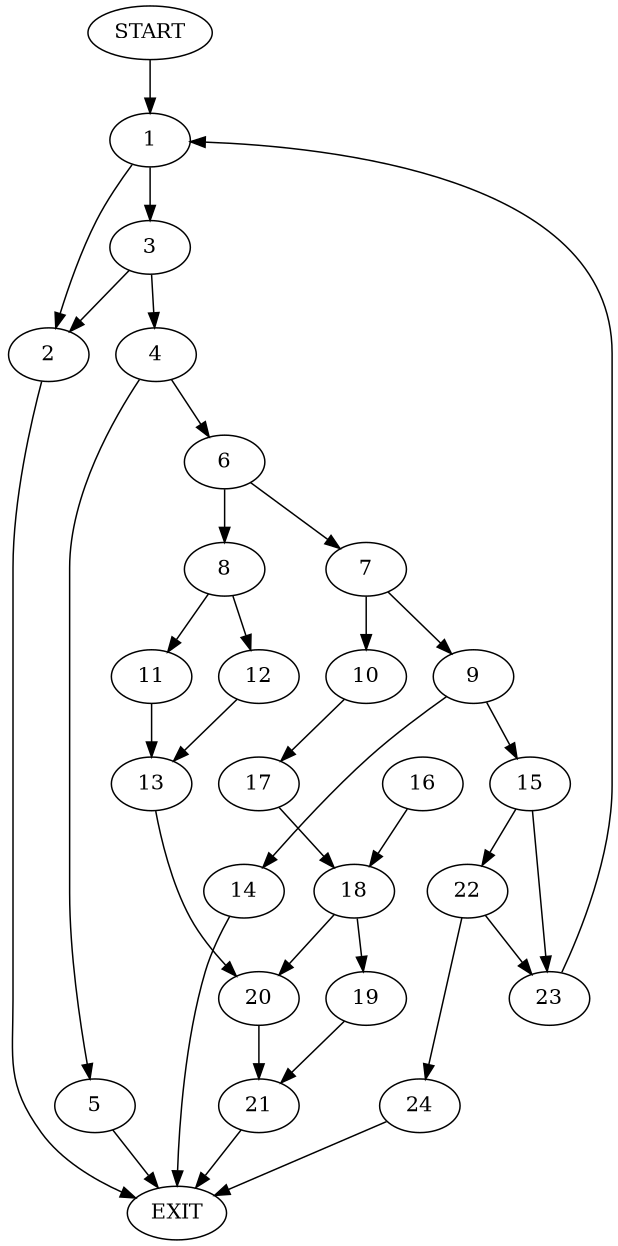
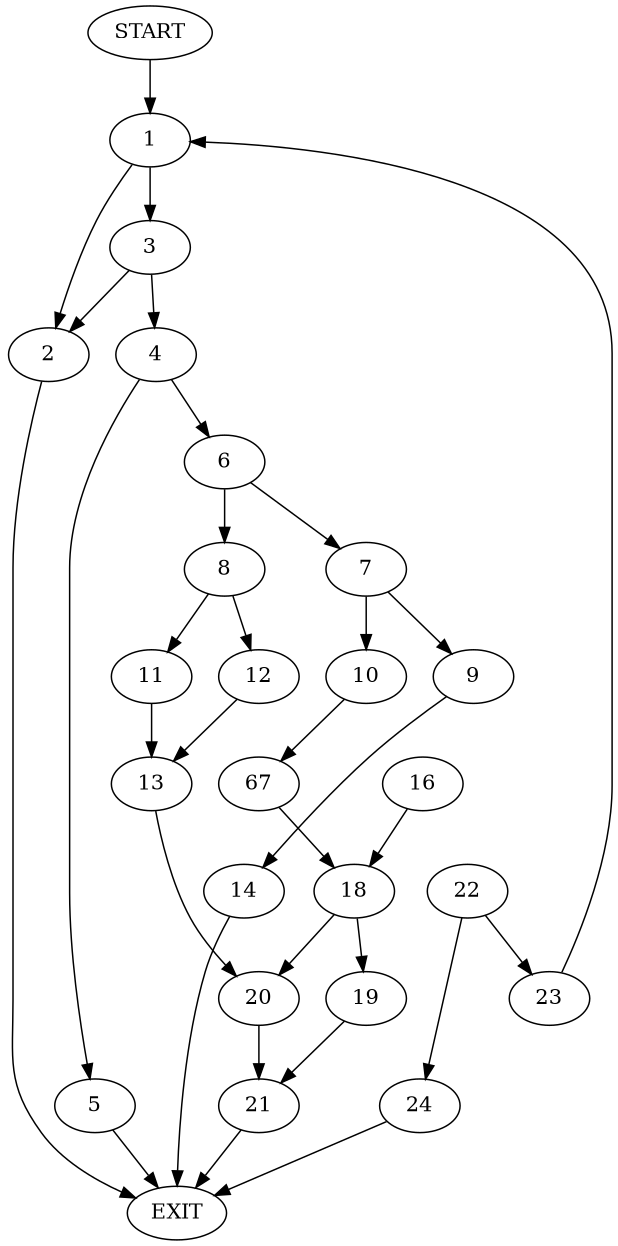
node "17": label "17" -> "67"
node "15": removed
